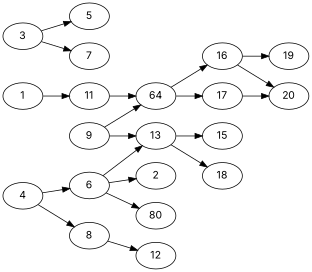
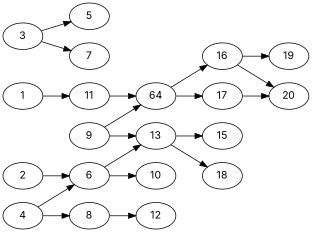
edge "6" -> "2": reversed
node "80": label "80" -> "10"
